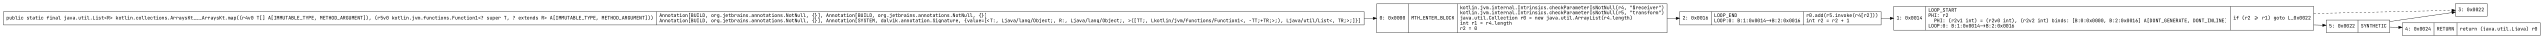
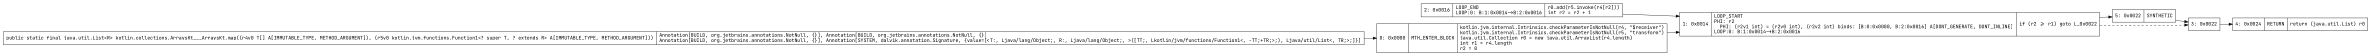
edge "0: 0x0000" -> "2: 0x0016": now "0: 0x0000" -> "1: 0x0014"
edge "5: 0x0022" -> "4: 0x0024": now "3: 0x0022" -> "4: 0x0024"
node "4: 0x0024": text "return (java.util.Ljava) r0" -> "return (java.util.List) r0"
